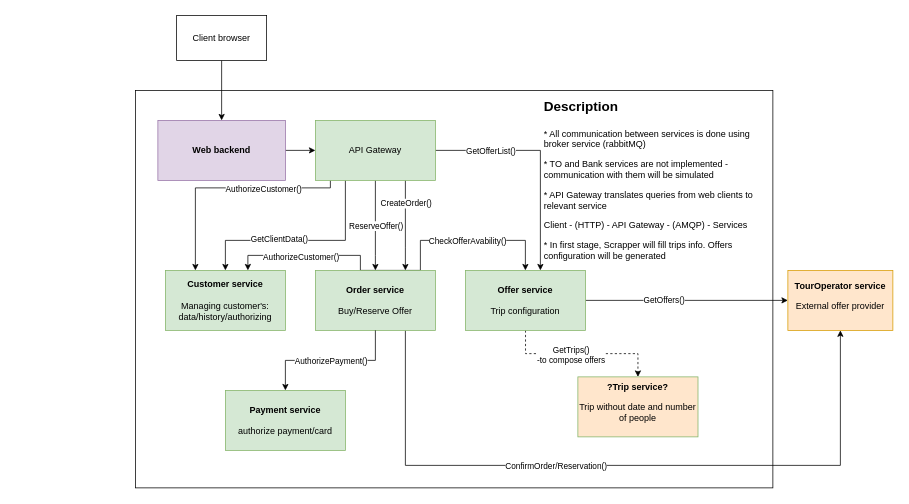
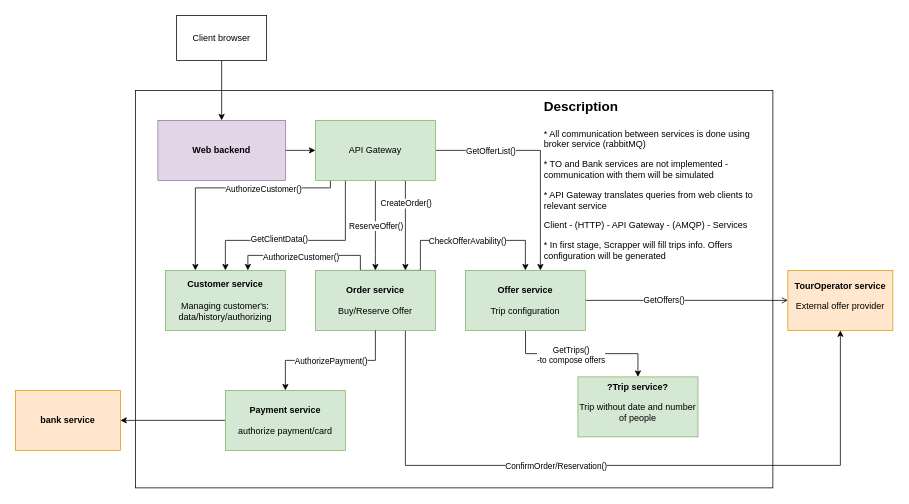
edge "Offer service Trip configuration" -> "TourOperator service External offer provider": arrowhead classic -> open
edge "Offer service Trip configuration" -> "?Trip service? Trip without date and number of people": style dashed -> solid
node "?Trip service? Trip without date and number of people": fillcolor #ffe6cc -> #d5e8d4
node "bank service": added
edge "Payment service authorize payment/card" -> "bank service": added
